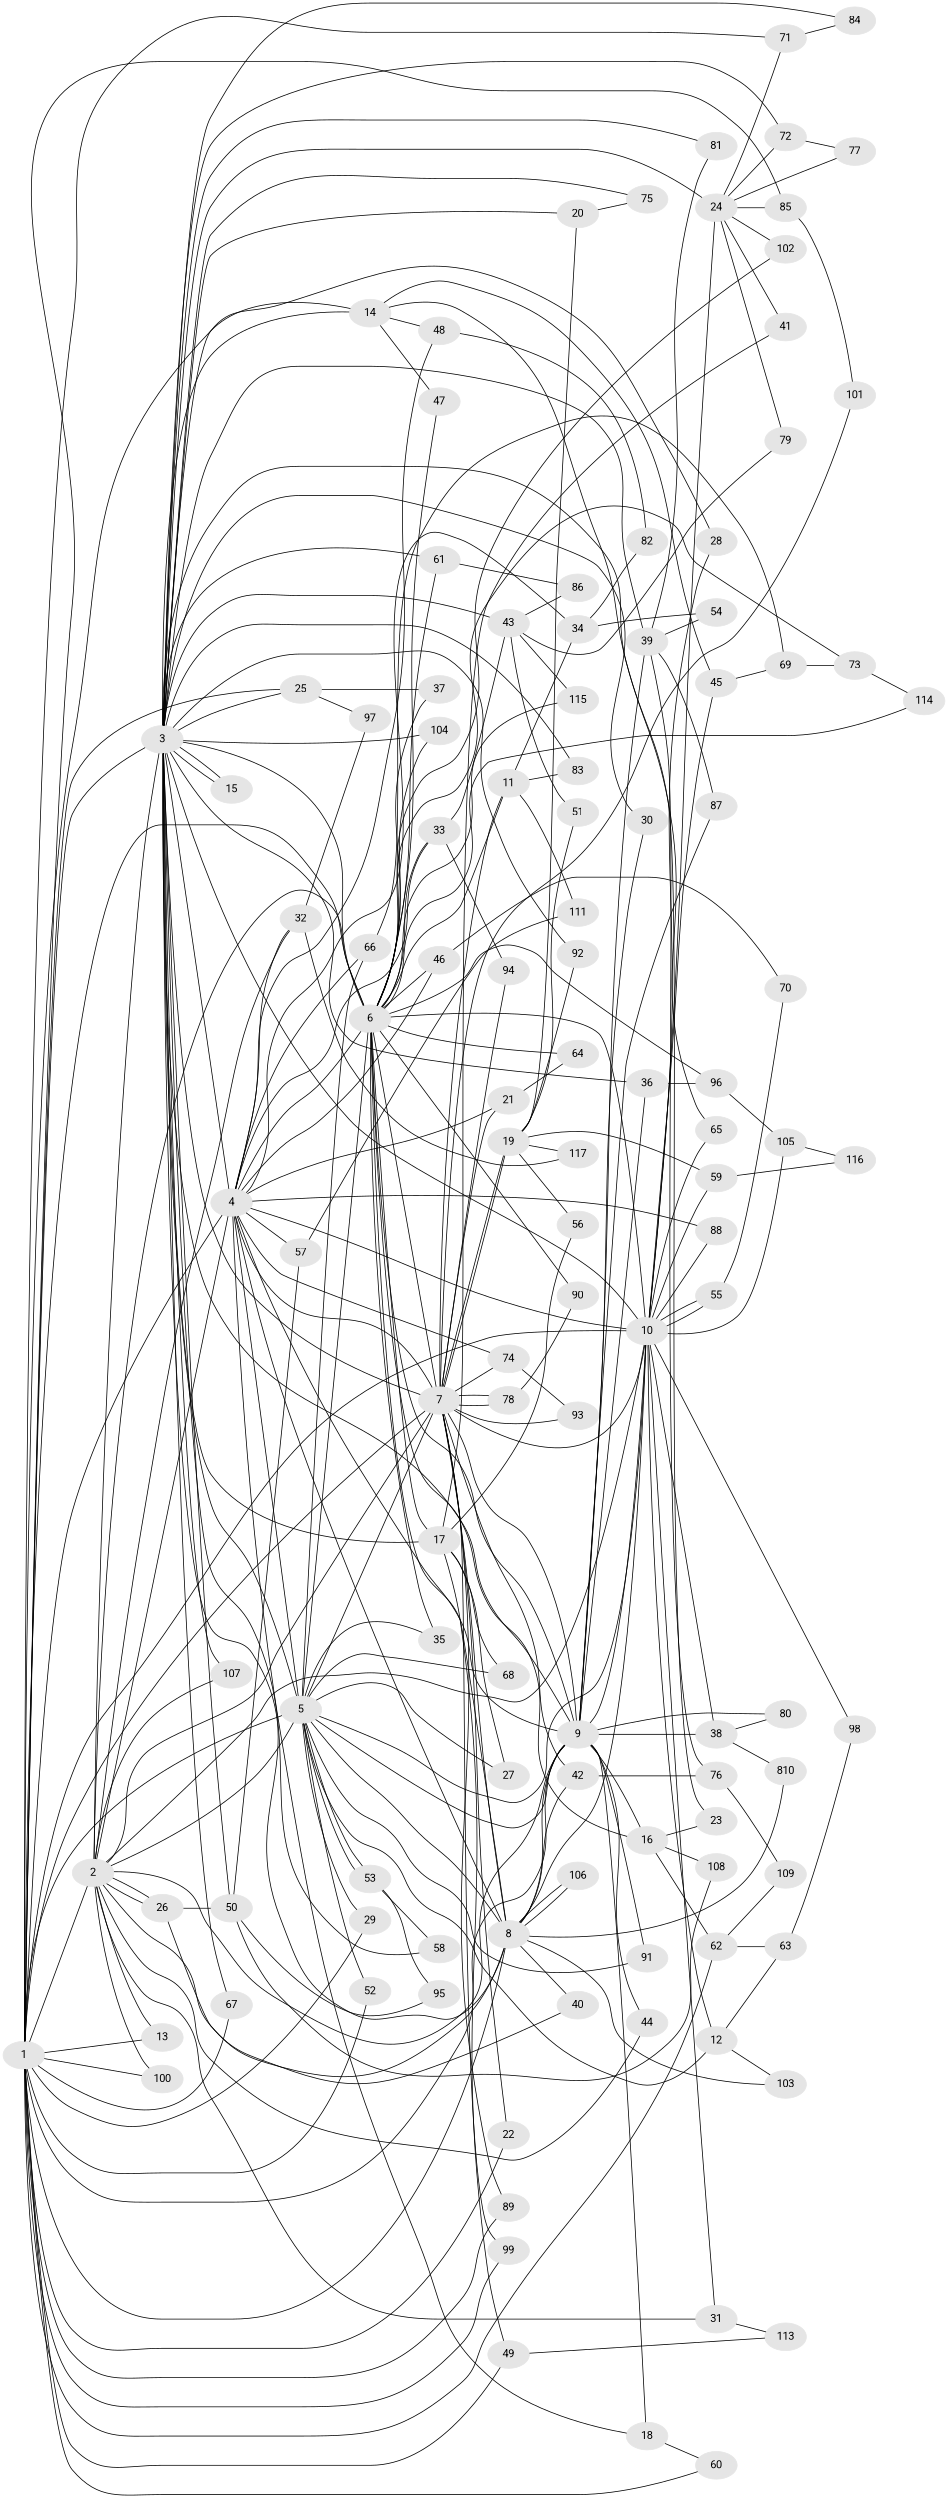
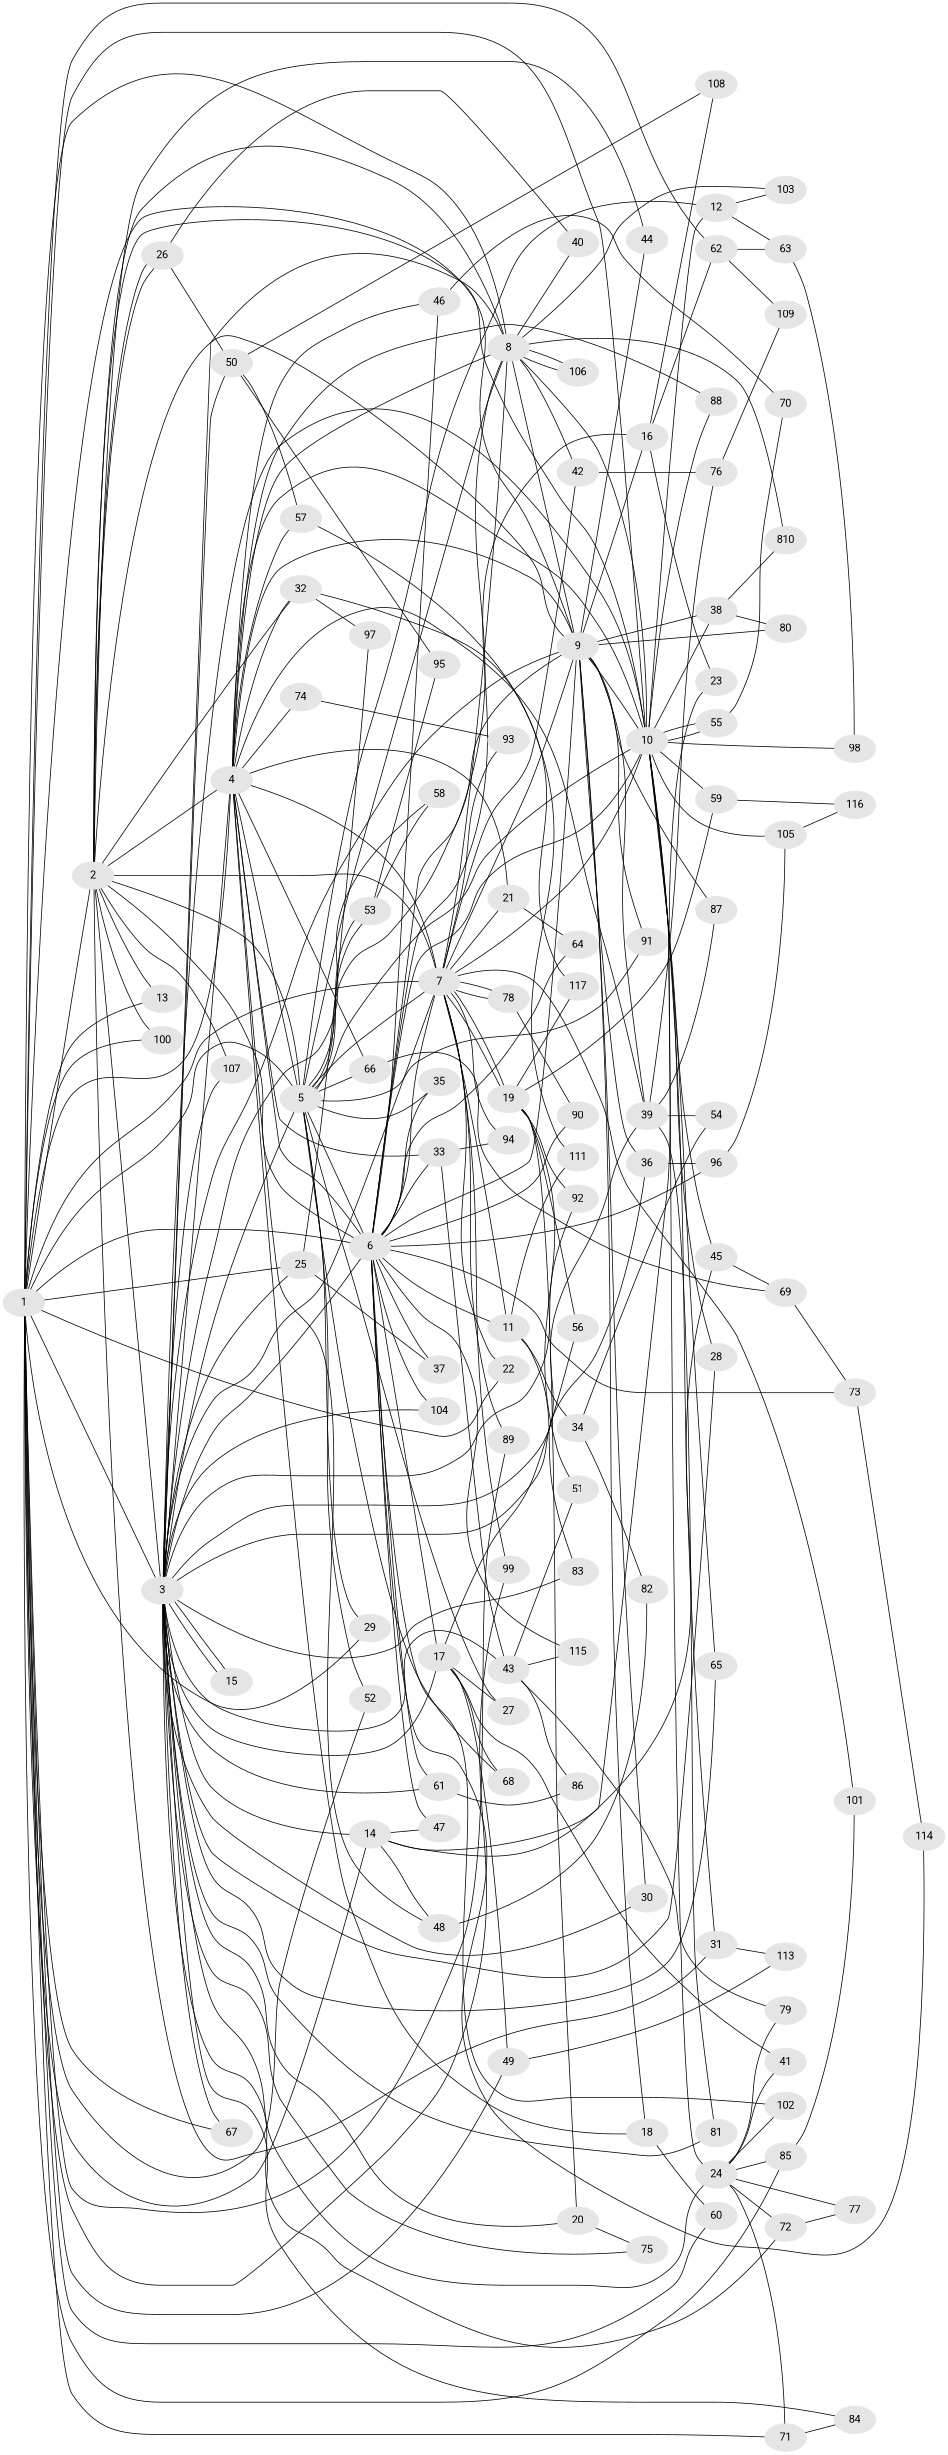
edge "34" -- "4": now "39" -- "4"
edge "74" -- "7": removed
